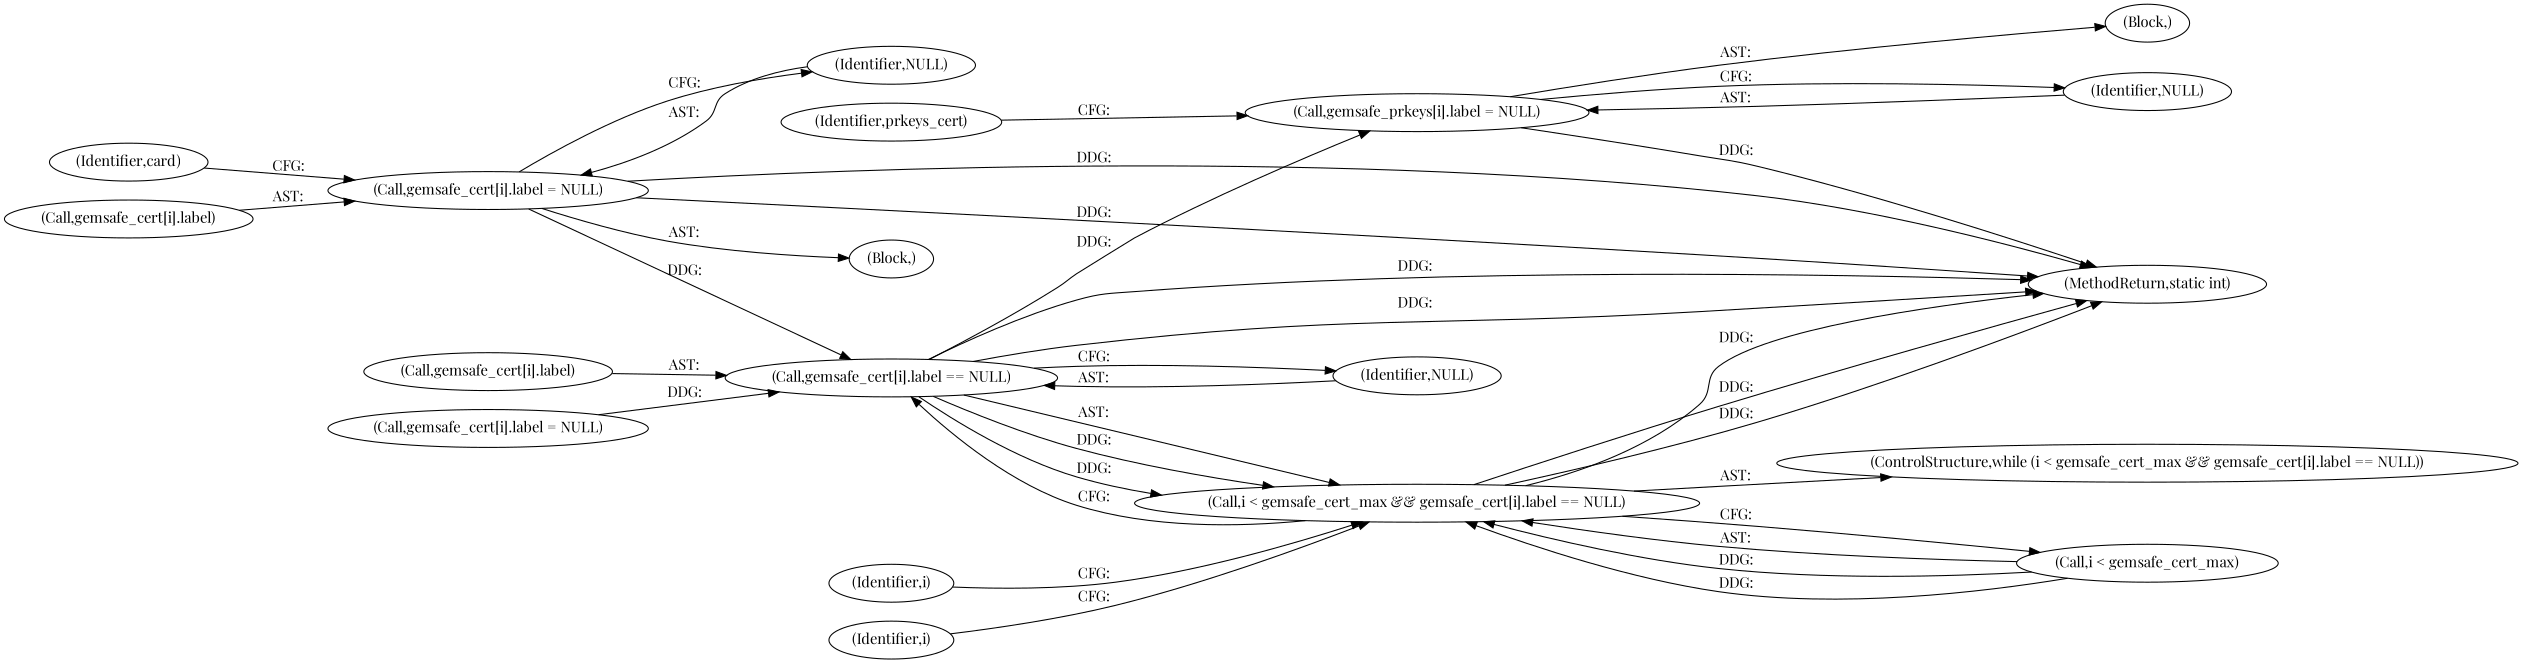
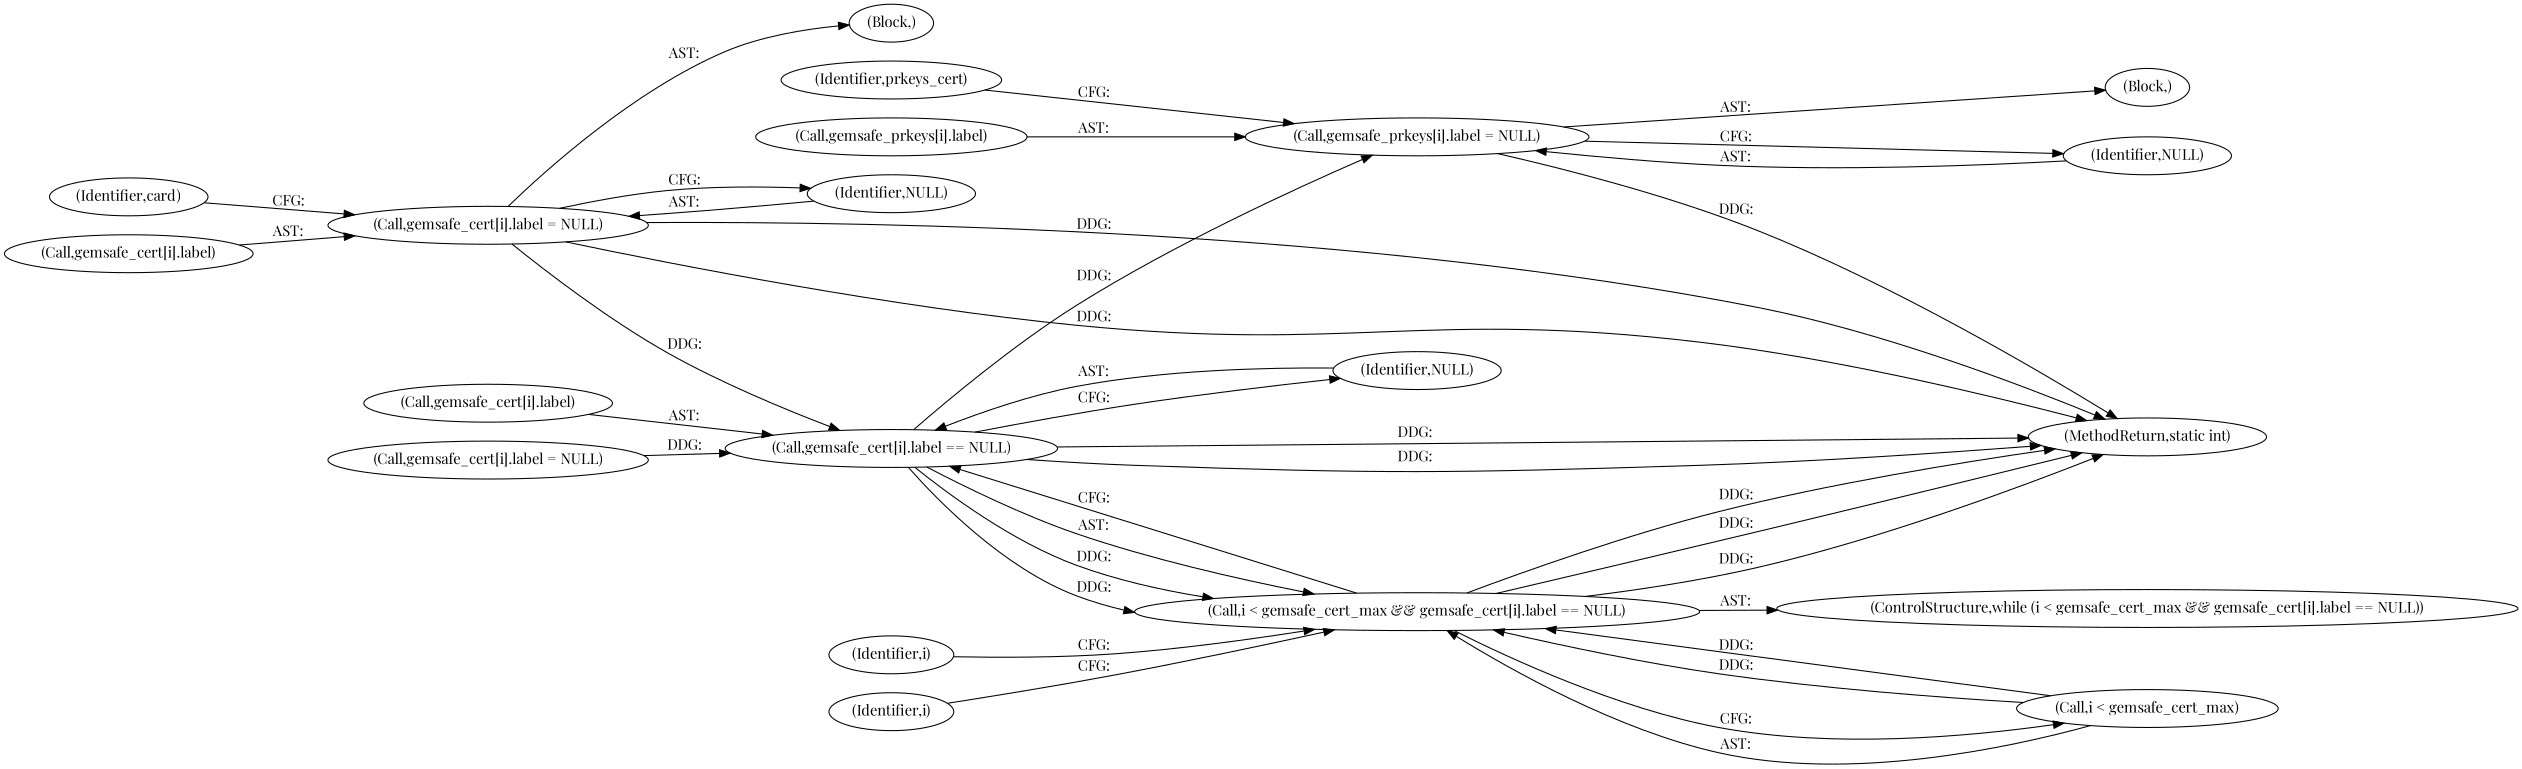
node "(Call,gemsafe_prkeys[i].label)": added
